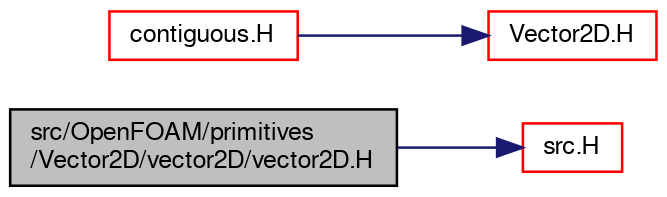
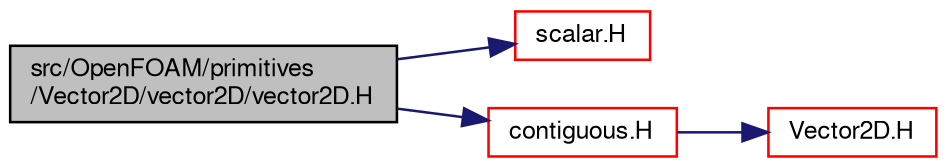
edge "src/OpenFOAM/primitives /Vector2D/vector2D/vector2D.H" -> "contiguous.H": added
node "src.H": label "src.H" -> "scalar.H"
